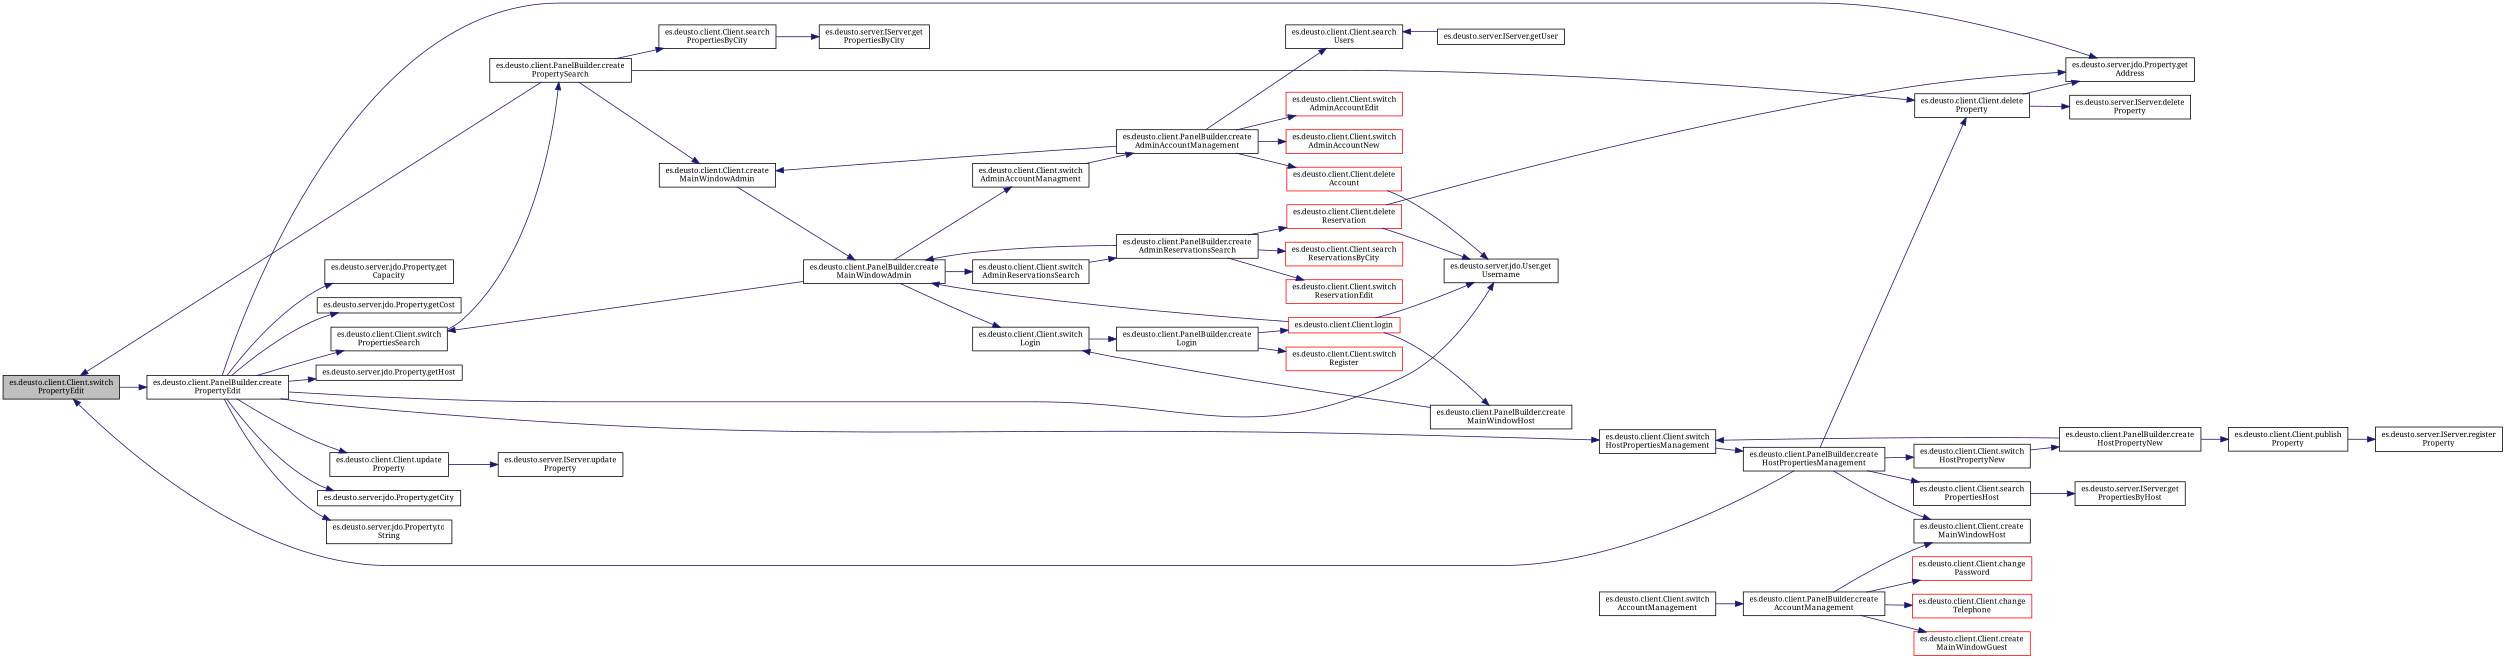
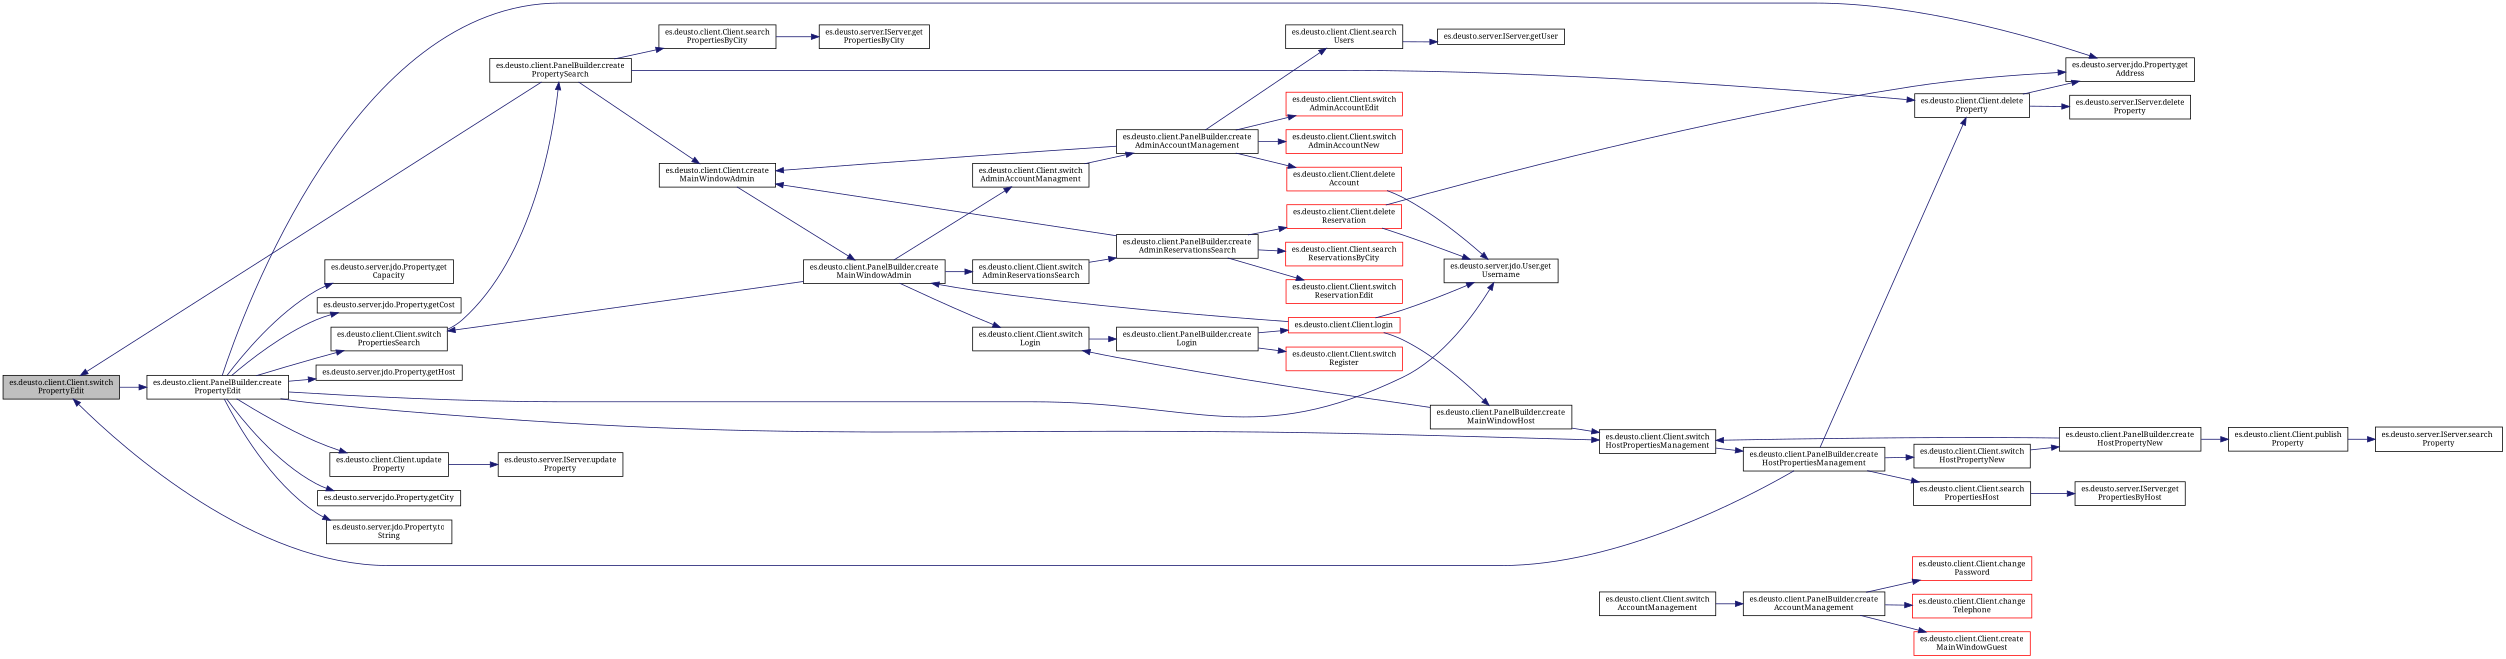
edge "es.deusto.server.IServer.getUser" -> "es.deusto.client.Client.search Users": reversed
edge "es.deusto.client.PanelBuilder.create AdminReservationsSearch" -> "es.deusto.client.PanelBuilder.create MainWindowAdmin": now "es.deusto.client.PanelBuilder.create AdminReservationsSearch" -> "es.deusto.client.Client.create MainWindowAdmin"
edge "es.deusto.client.PanelBuilder.create MainWindowHost" -> "es.deusto.client.Client.switch HostPropertiesManagement": added
node "es.deusto.server.IServer.register Property": label "es.deusto.server.IServer.register Property" -> "es.deusto.server.IServer.search Property"
node "es.deusto.client.Client.create MainWindowHost": removed
